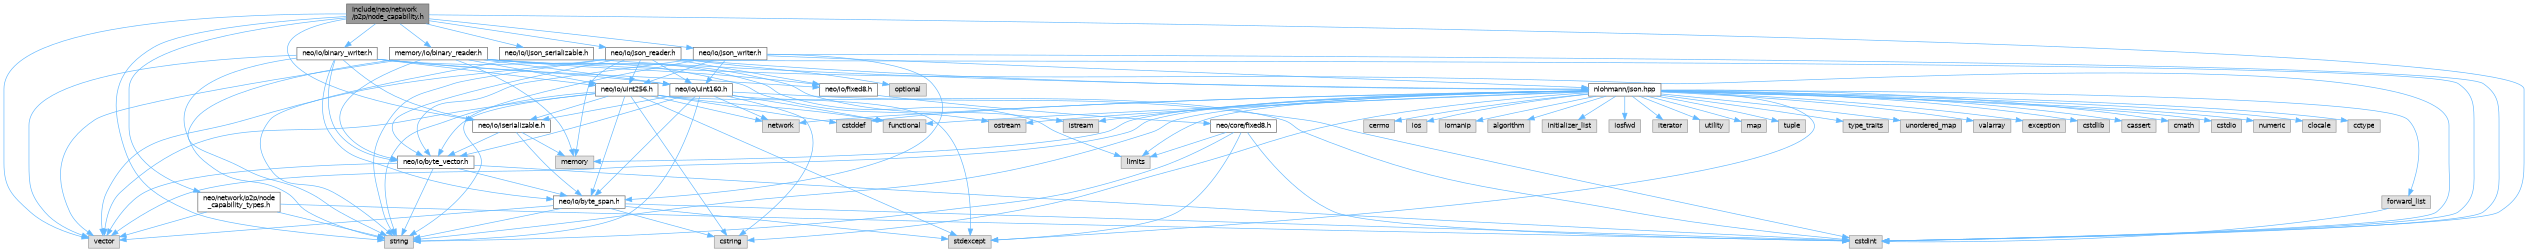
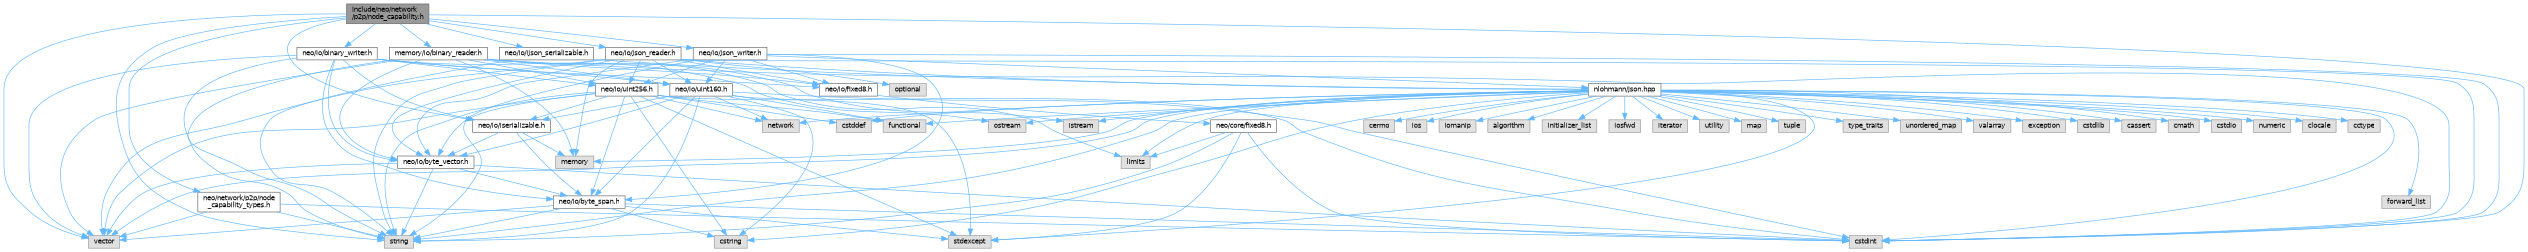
edge "neo/io/json_writer.h" -> "neo/io/fixed8.h": added
edge "forward_list" -> "cstdint": now "nlohmann/json.hpp" -> "cstdint"
